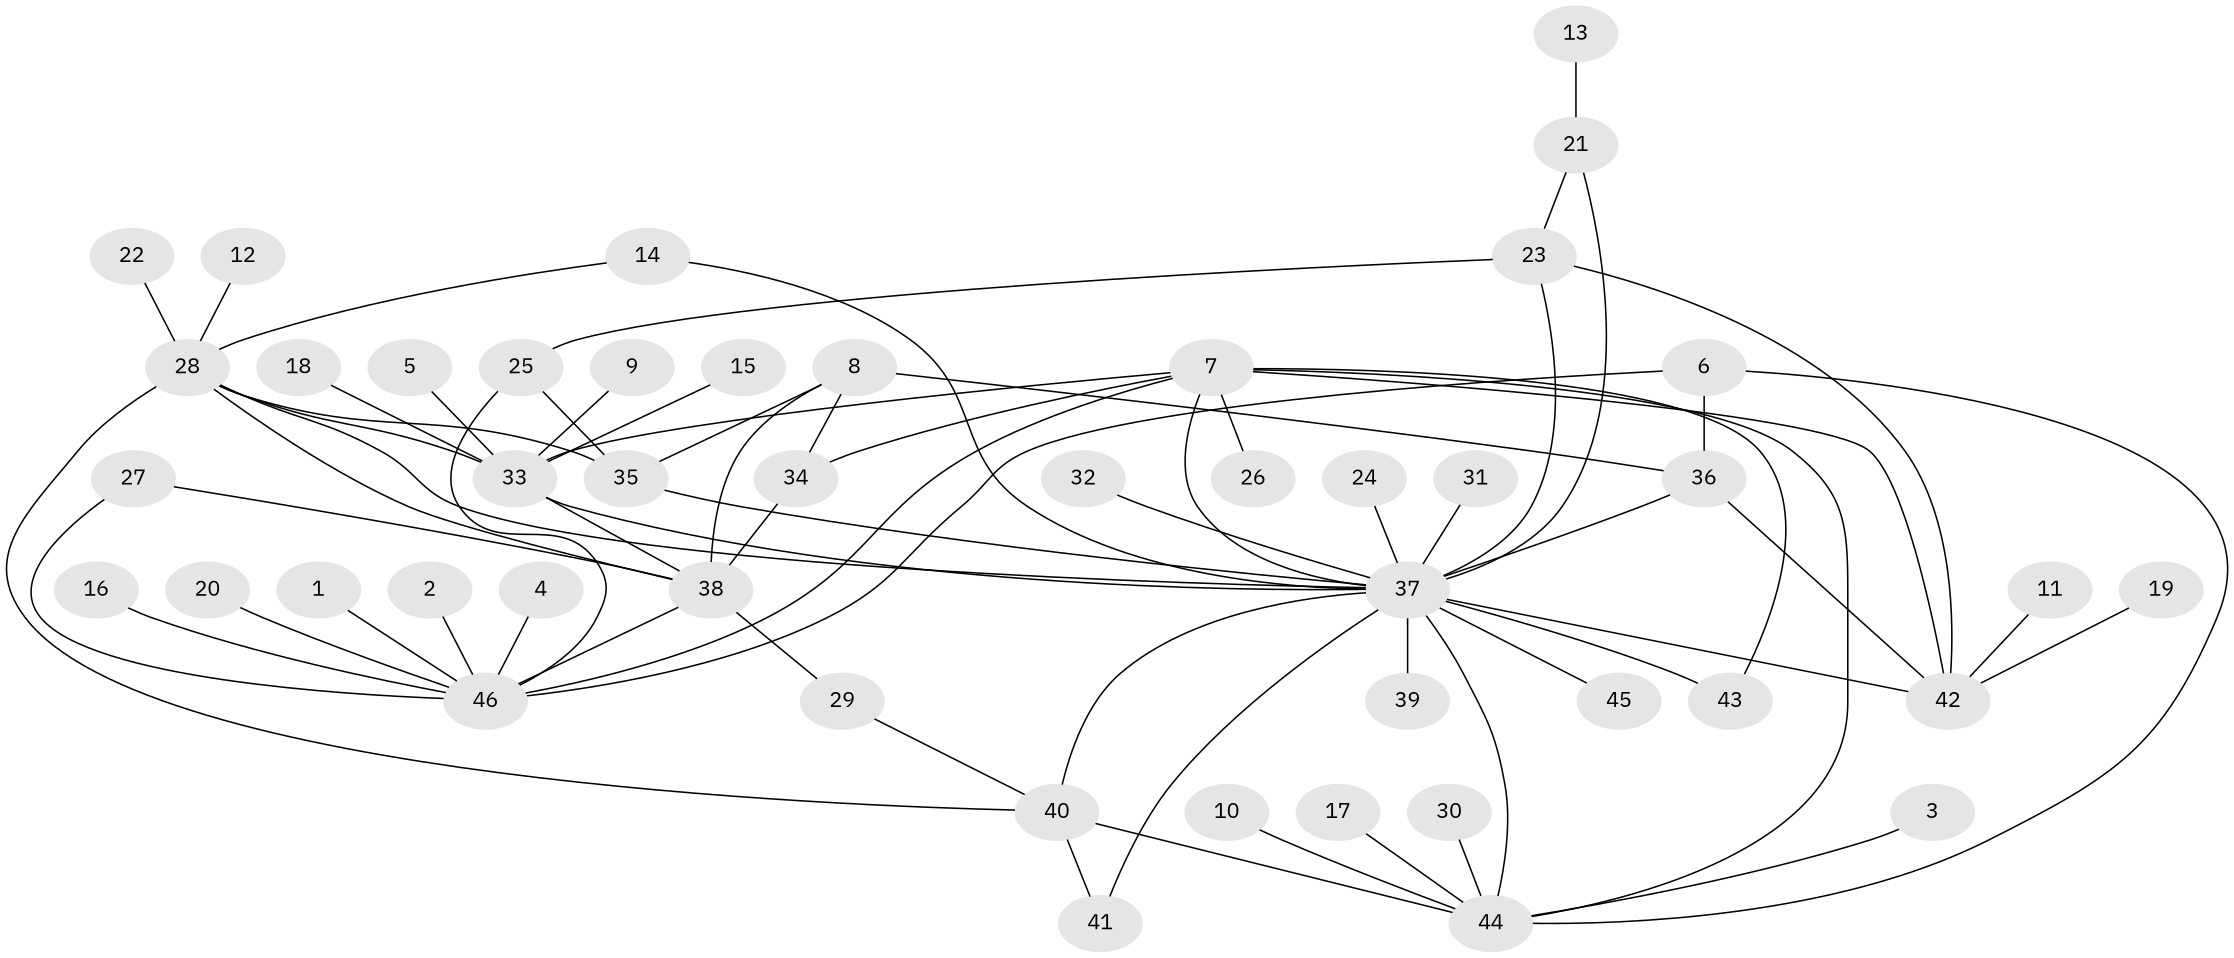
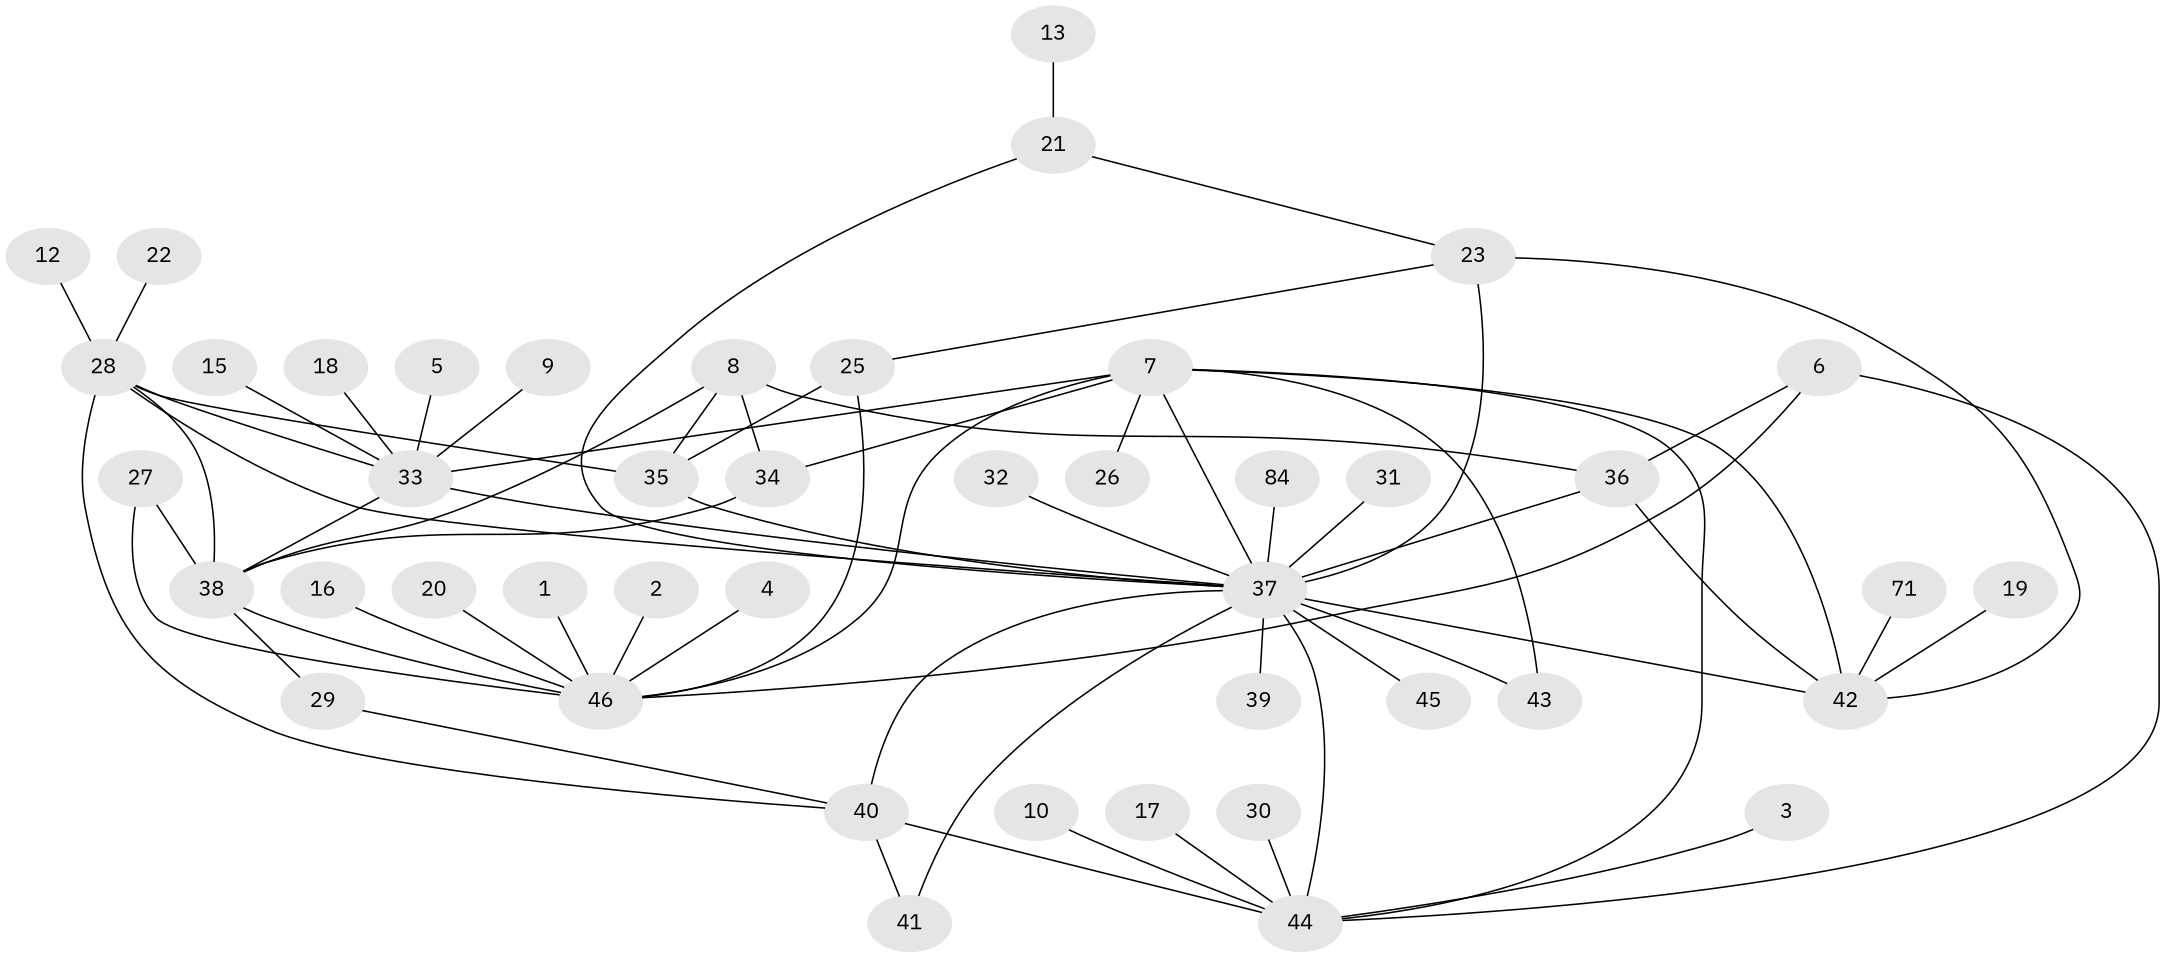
node "14": removed
node "24": label "24" -> "84"
node "11": label "11" -> "71"
